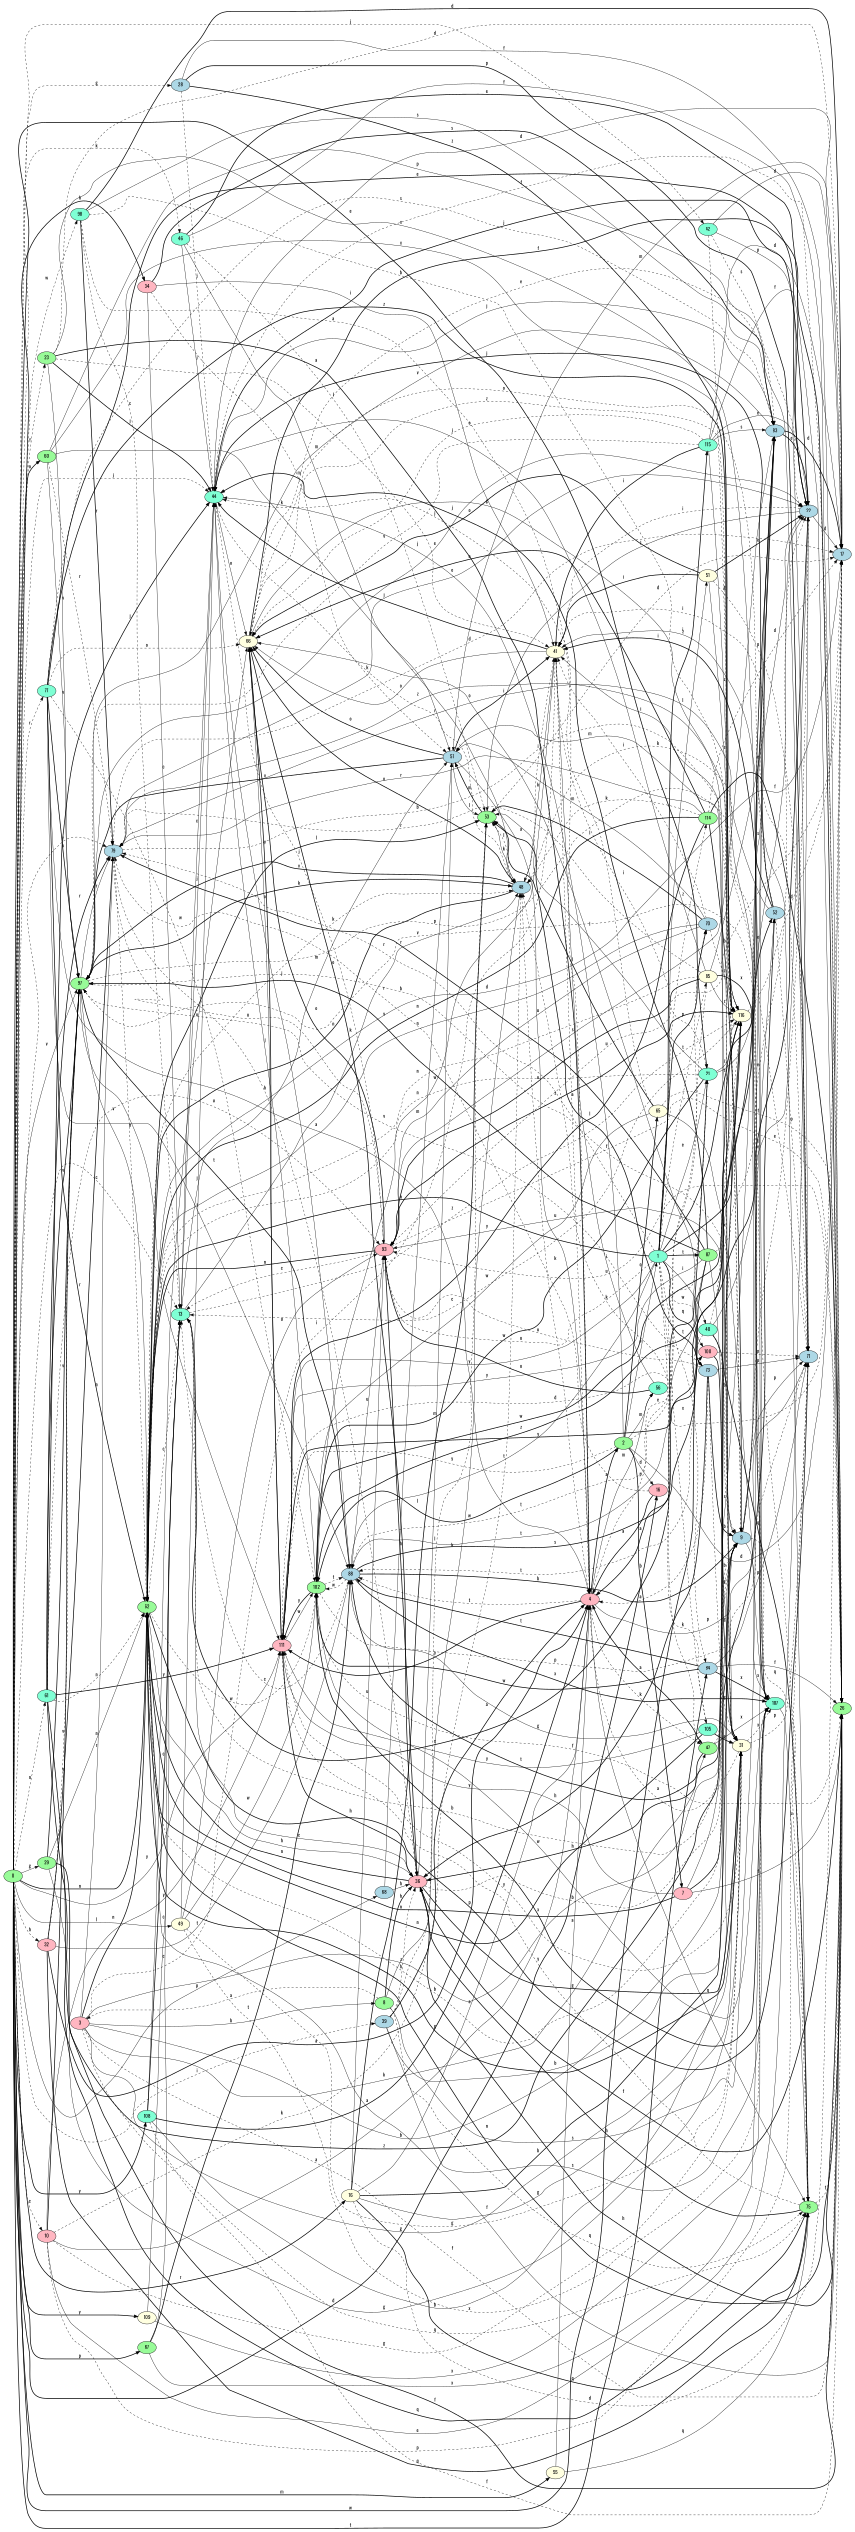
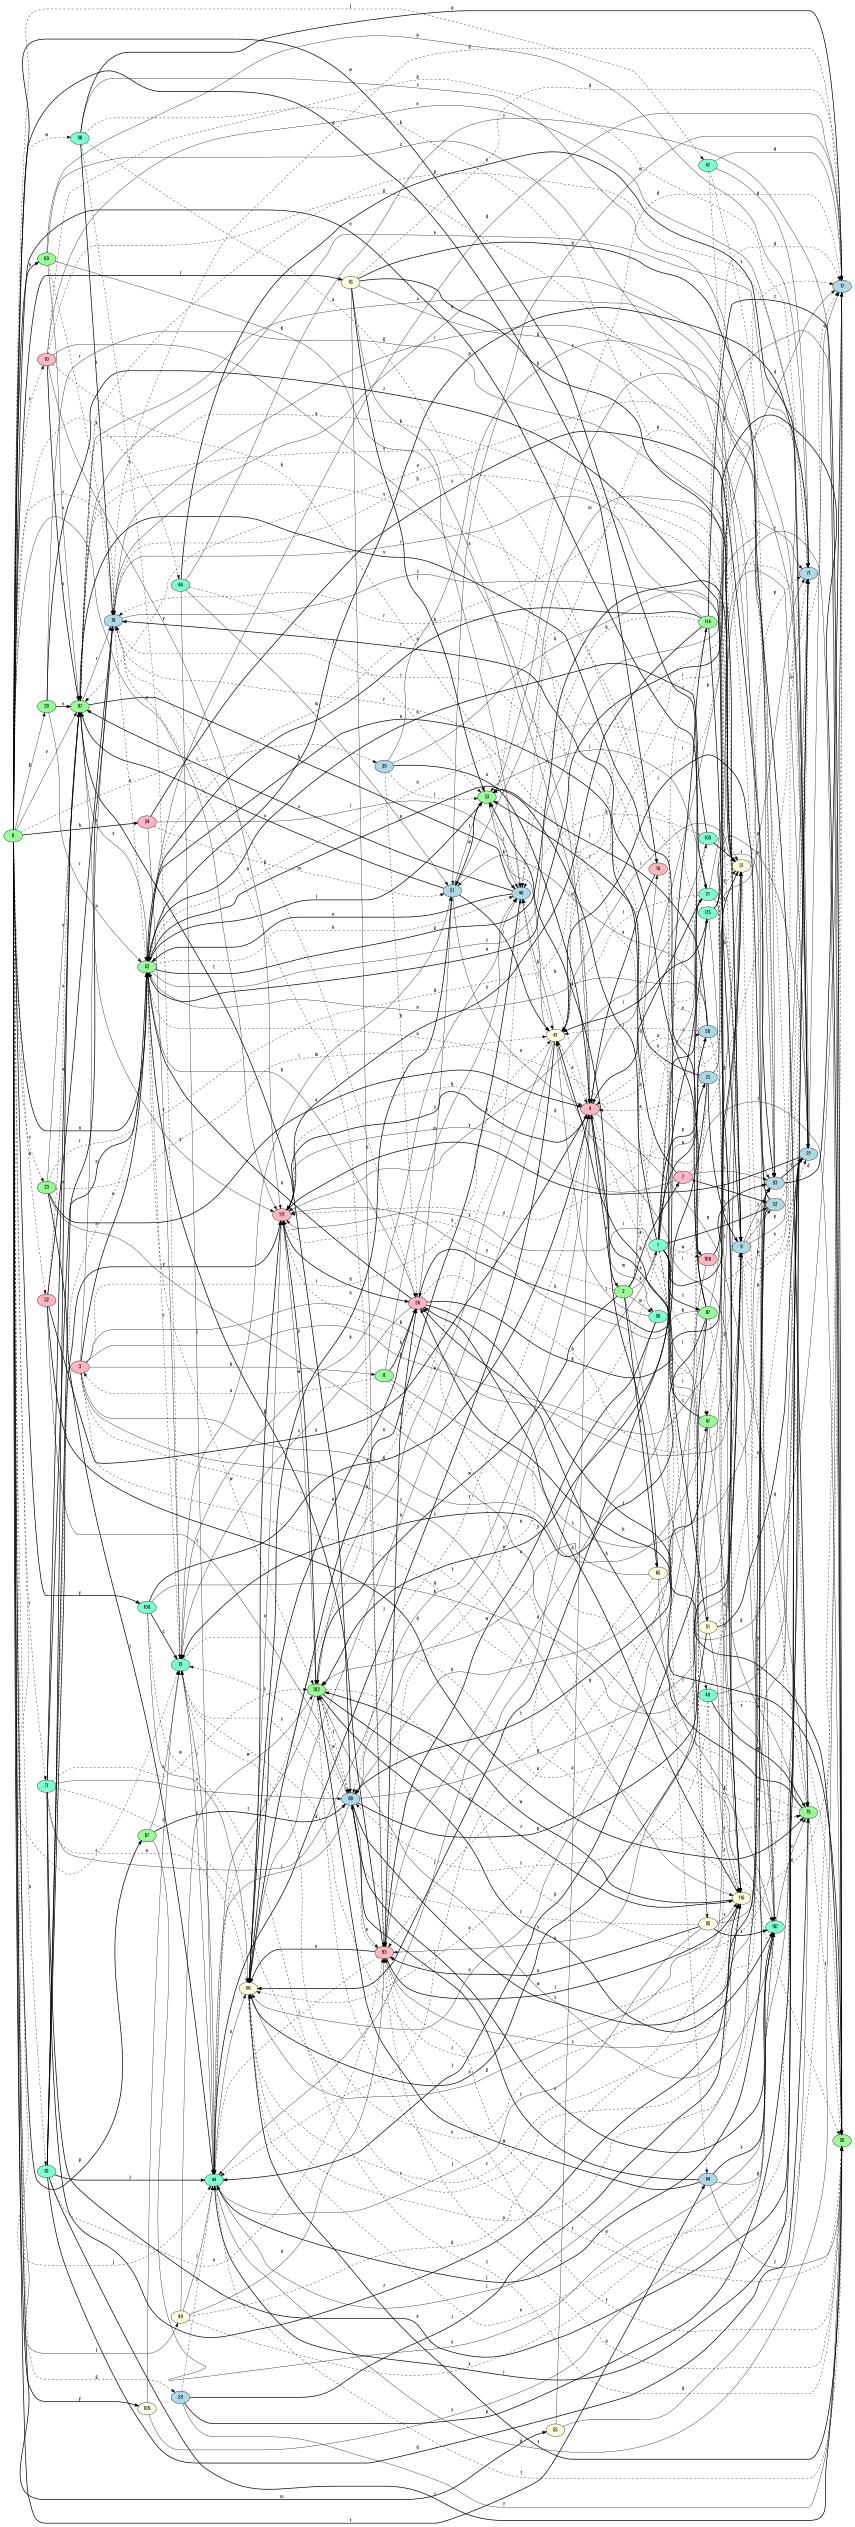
node "70": label "70" -> "50"
edge "2" -> "44": now "56" -> "44"
node "68": removed
